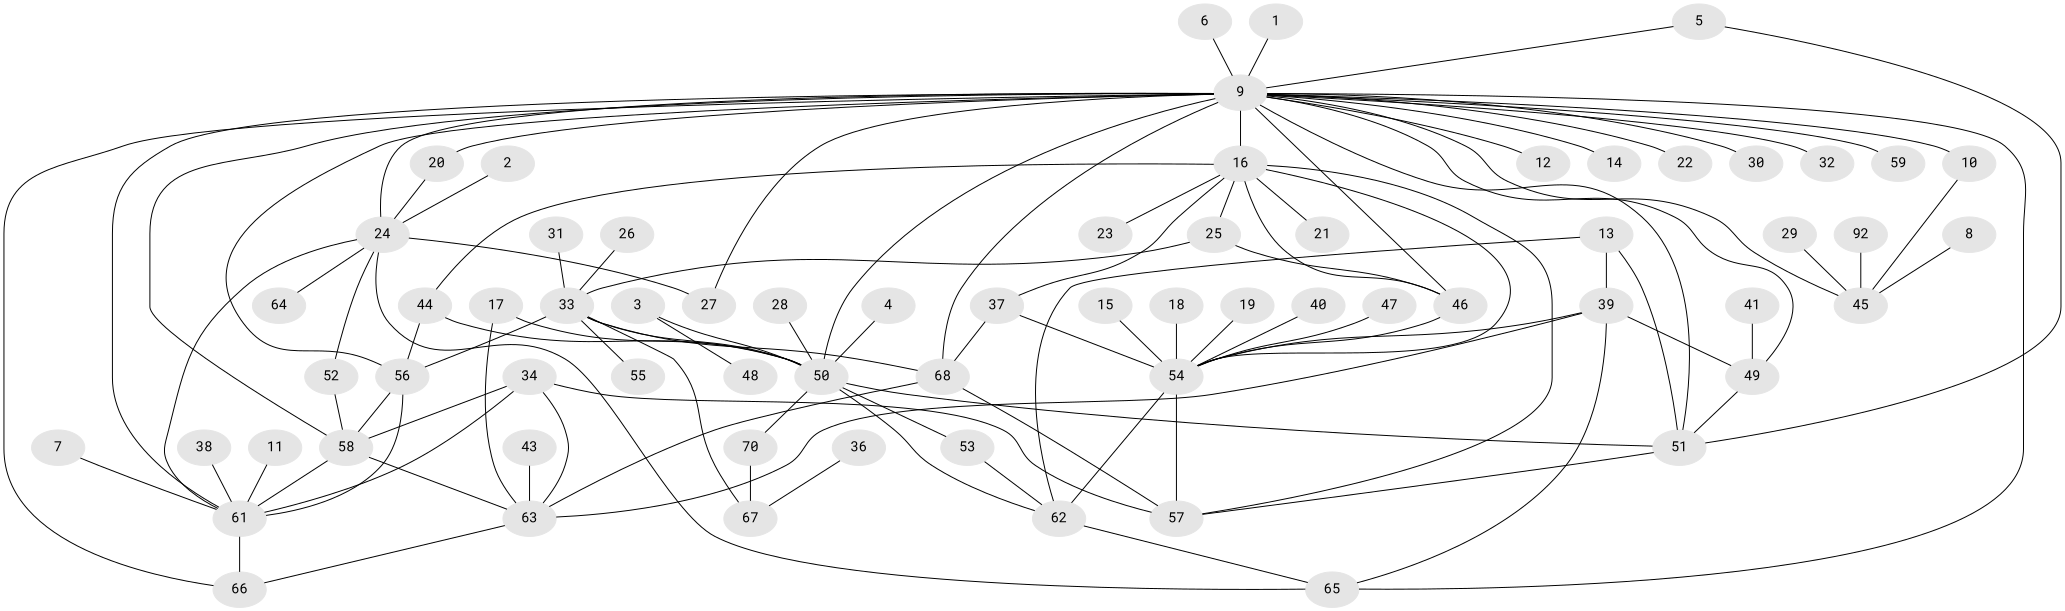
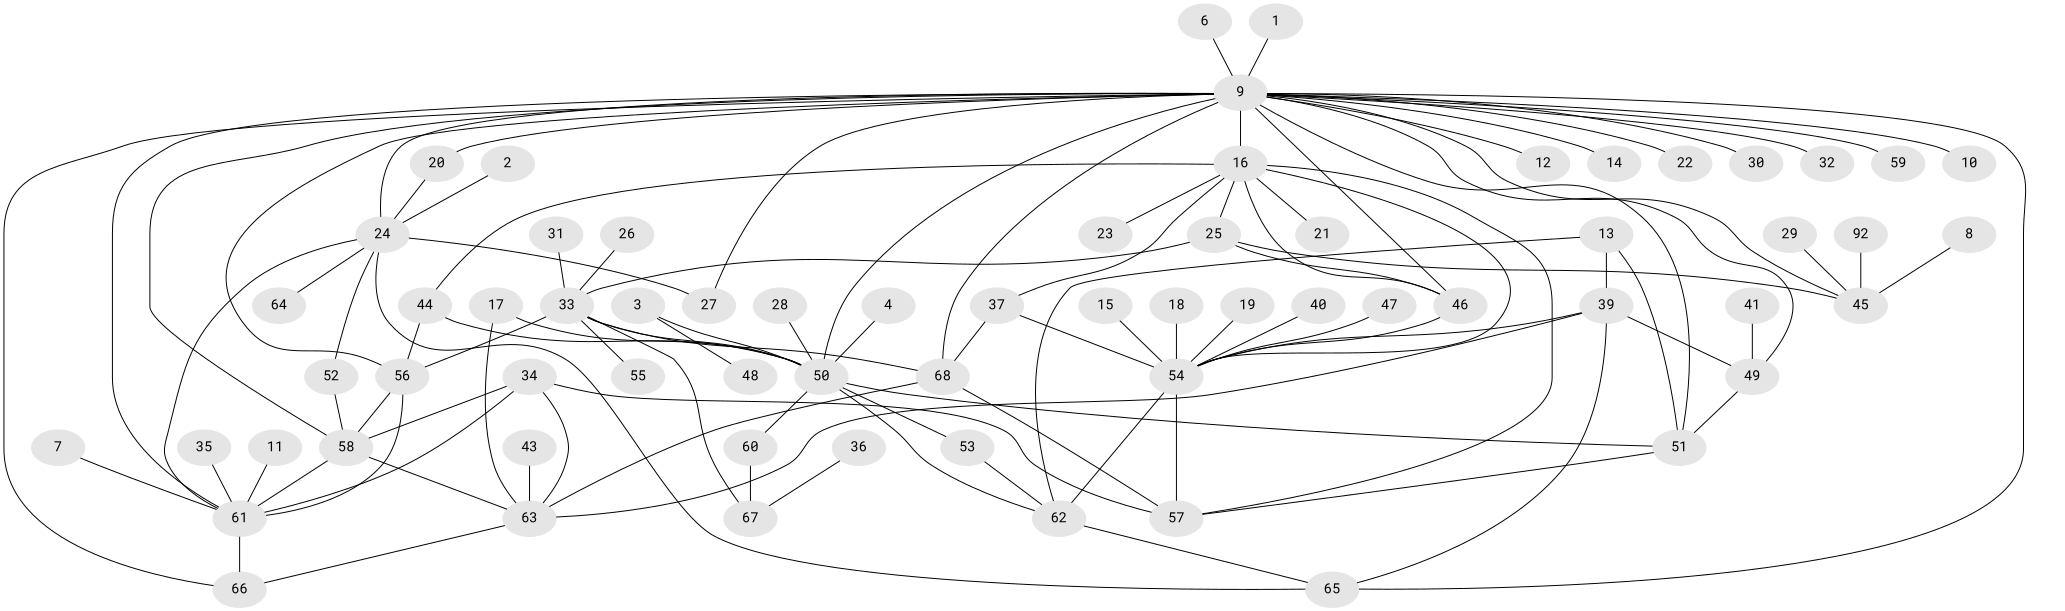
node "5": removed
edge "10" -- "45": now "25" -- "45"
node "38": label "38" -> "35"
node "70": label "70" -> "60"
